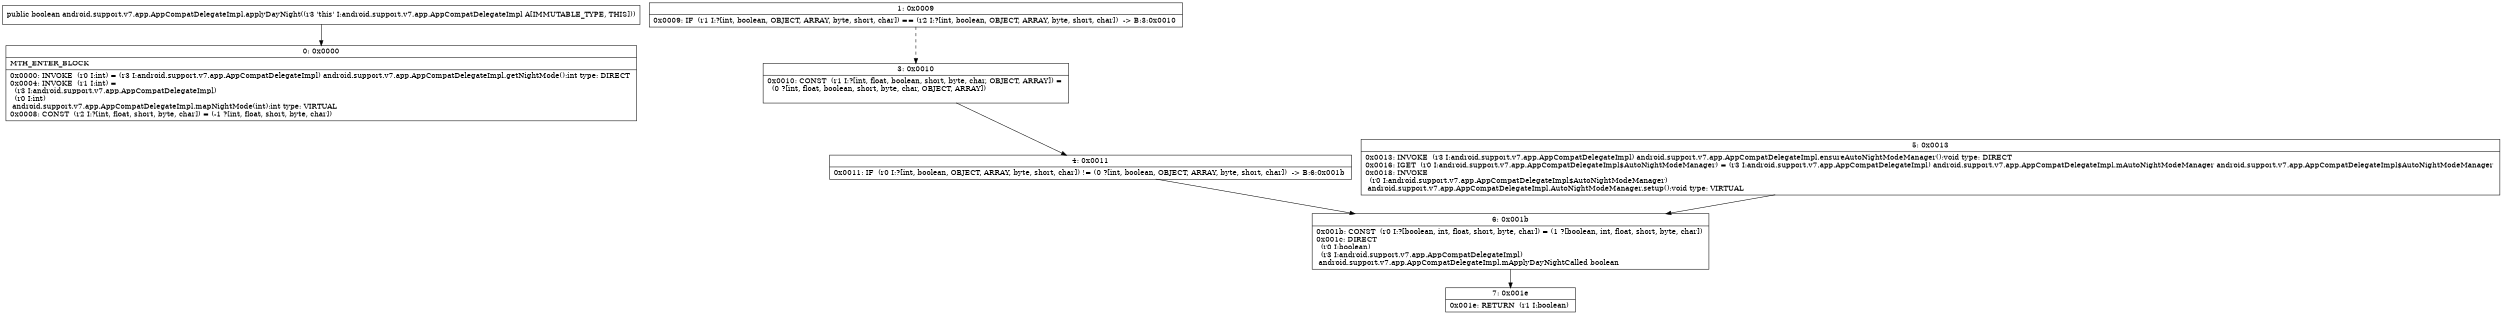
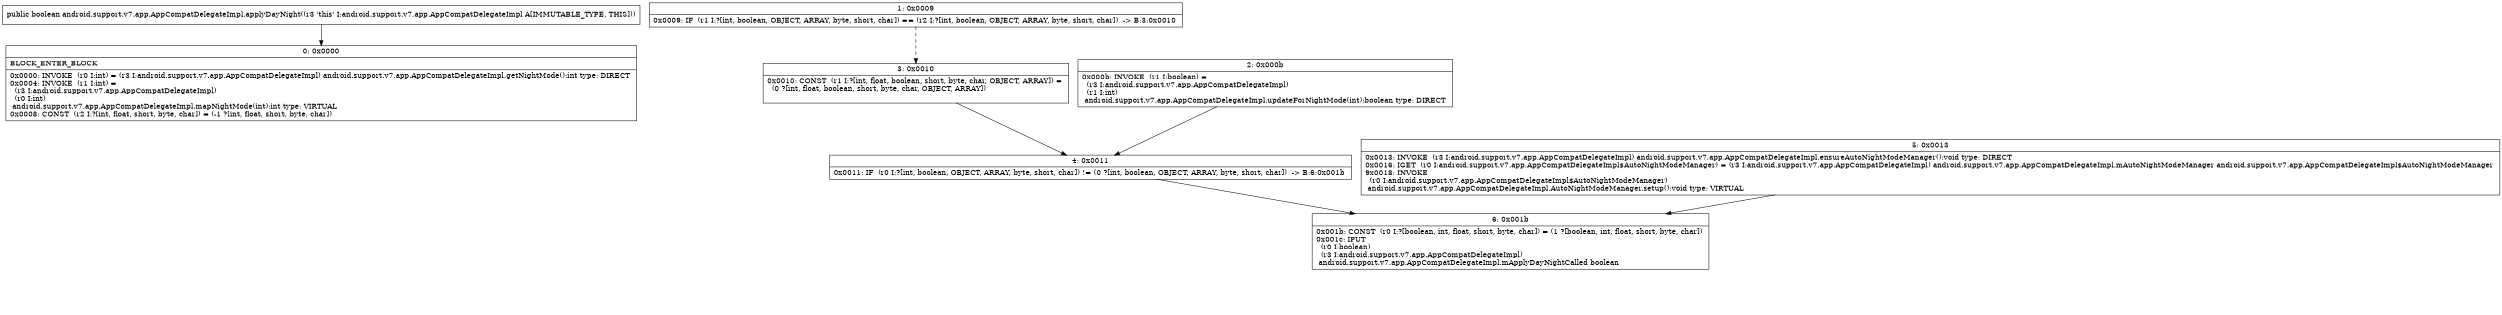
node "0: 0x0000": text "MTH_ENTER_BLOCK" -> "BLOCK_ENTER_BLOCK"
node "2: 0x000b": added
node "5: 0x0013": text "0x0018: INVOKE" -> "9x0018: INVOKE"
node "6: 0x001b": text "0x001c: DIRECT" -> "0x001c: IPUT"
node "7: 0x001e": removed
